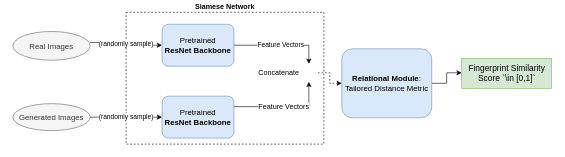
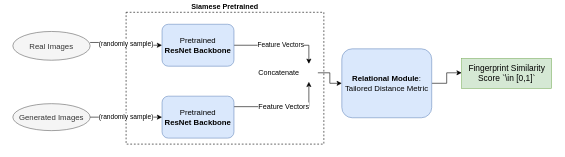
node "Siamese Network": label "Siamese Network" -> "Siamese Pretrained"
edge "Concatenate" -> "Relational Module: Tailored Distance Metric": style dashed -> solid
